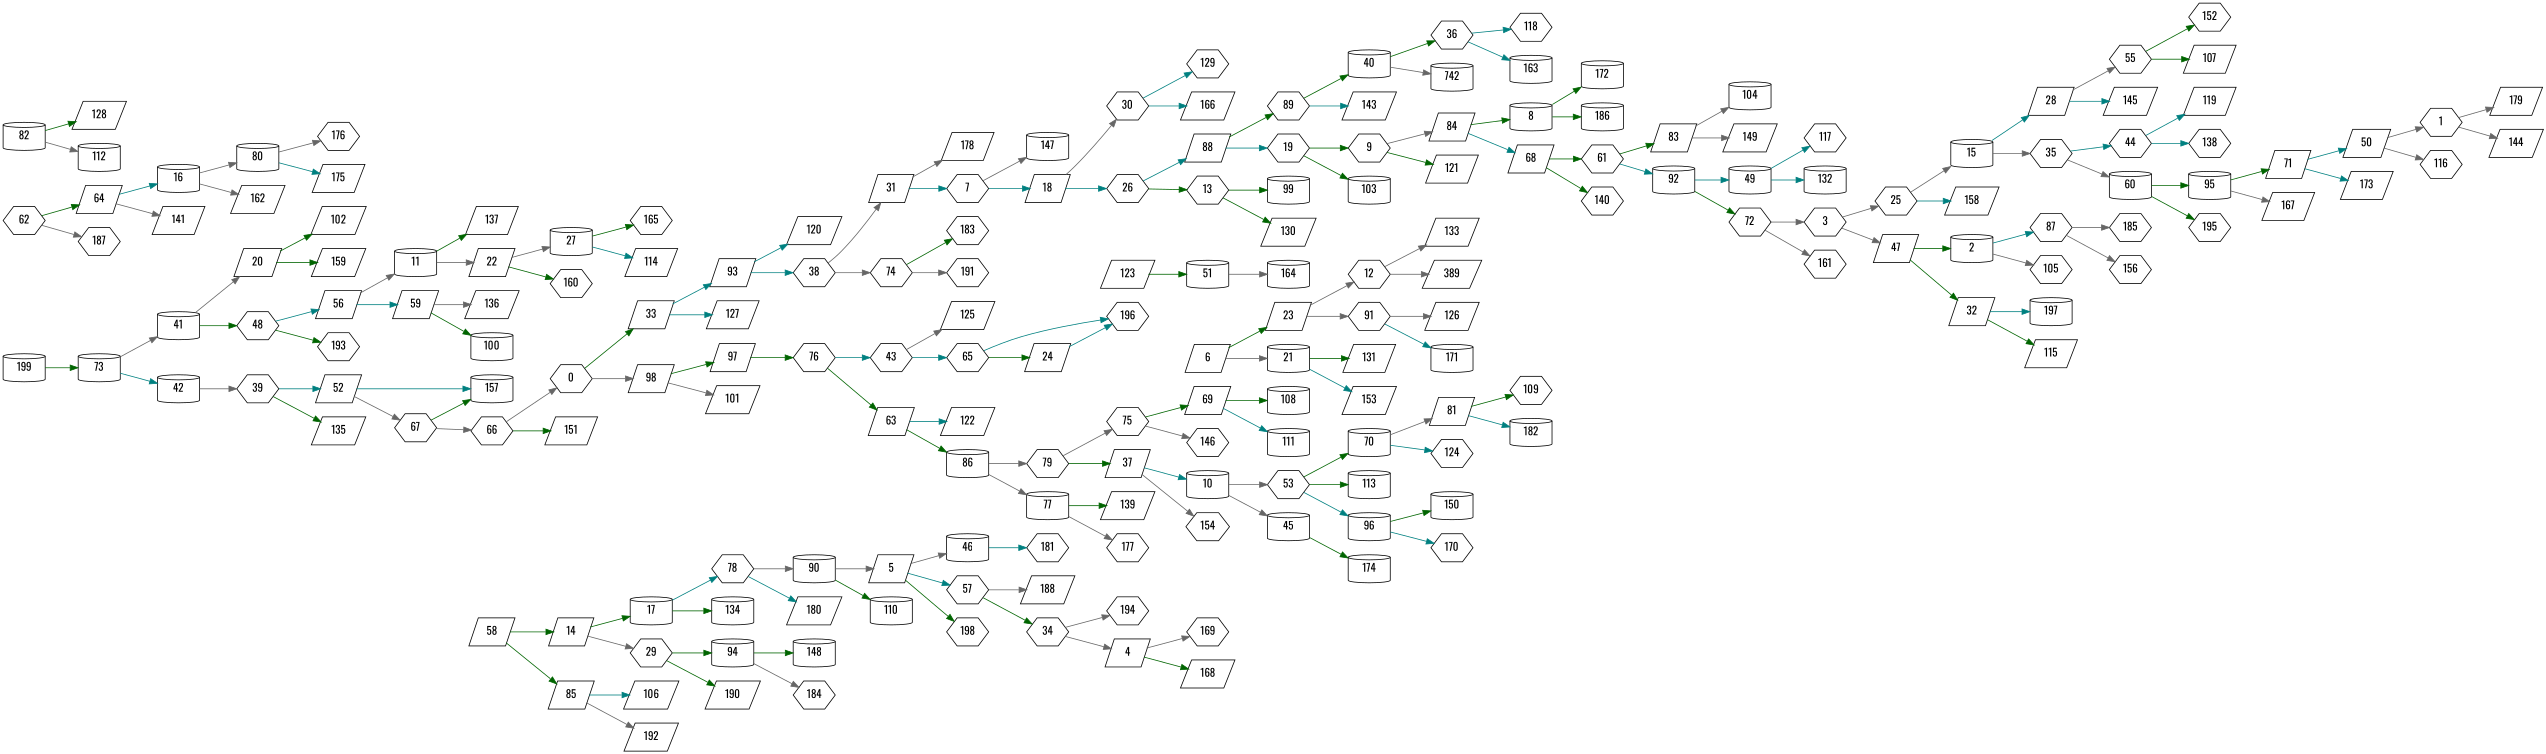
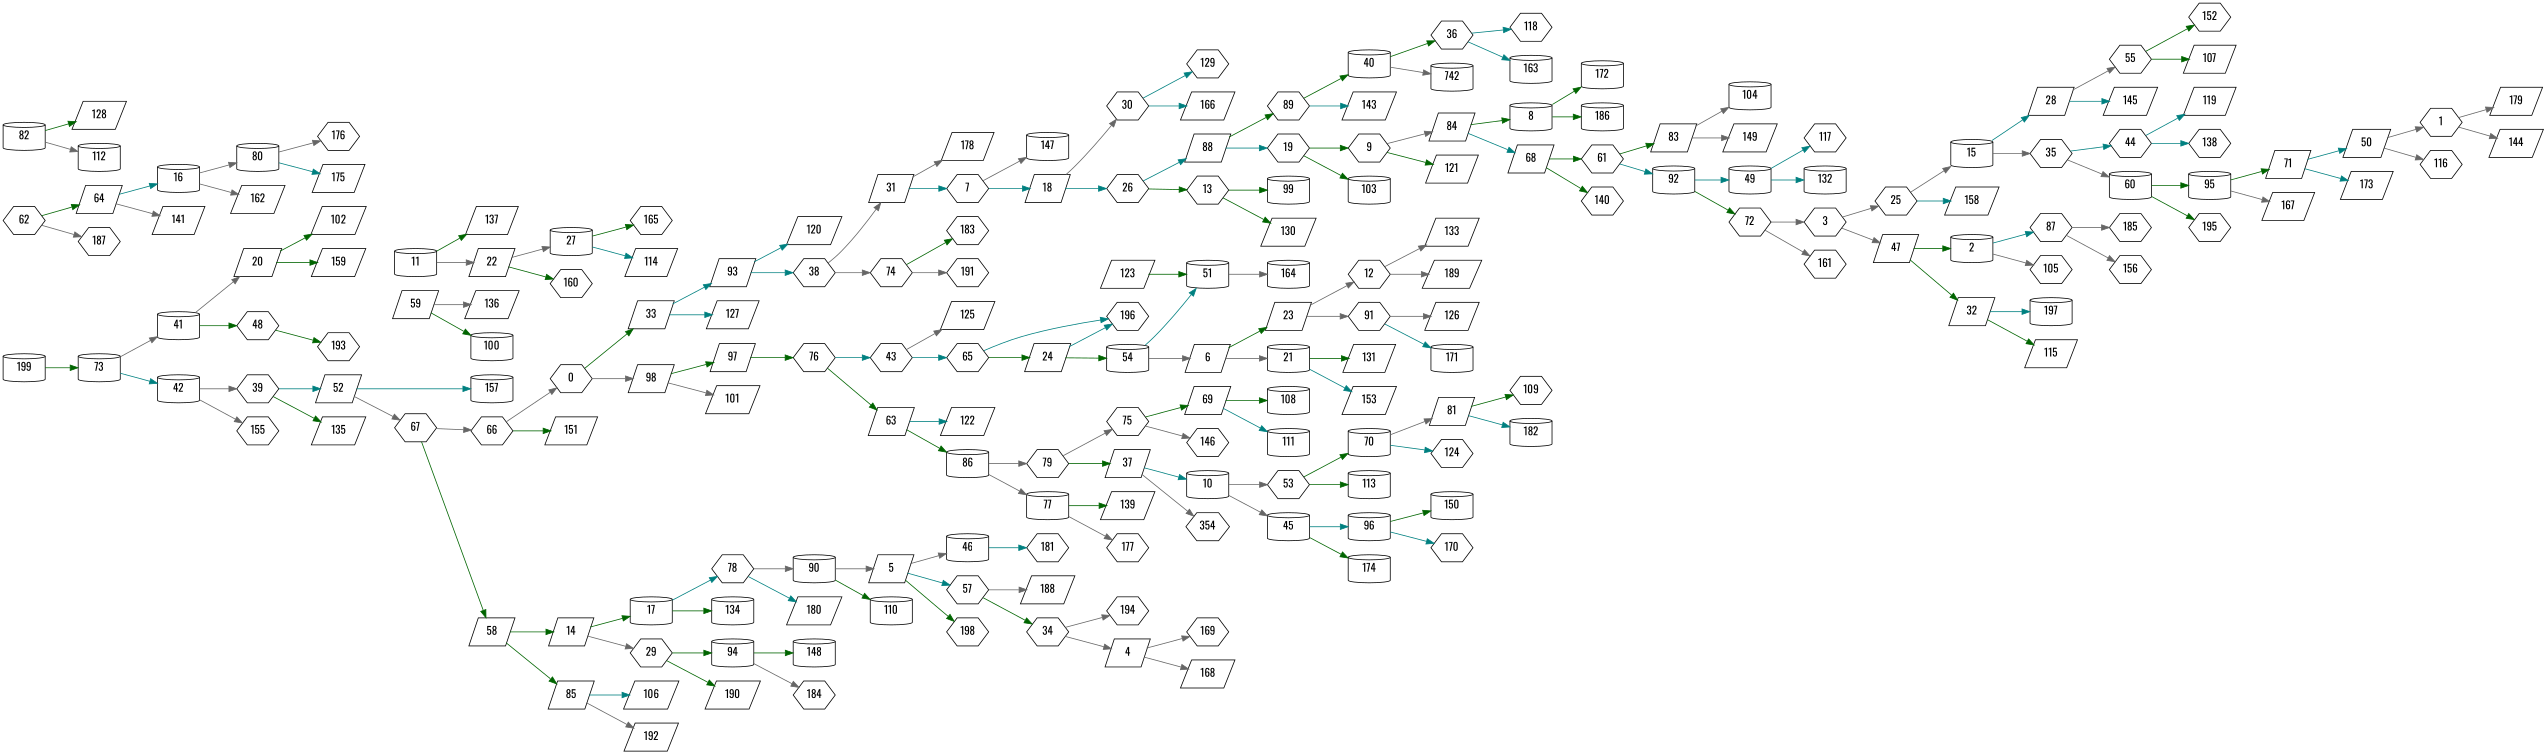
node "389": label "389" -> "189"
node "56": removed
node "54": added
edge "67" -> "157": now "67" -> "58"
node "155": added
edge "53" -> "96": now "45" -> "96"
node "154": label "154" -> "354"
edge "4" -> "168": color darkgreen -> gray40
